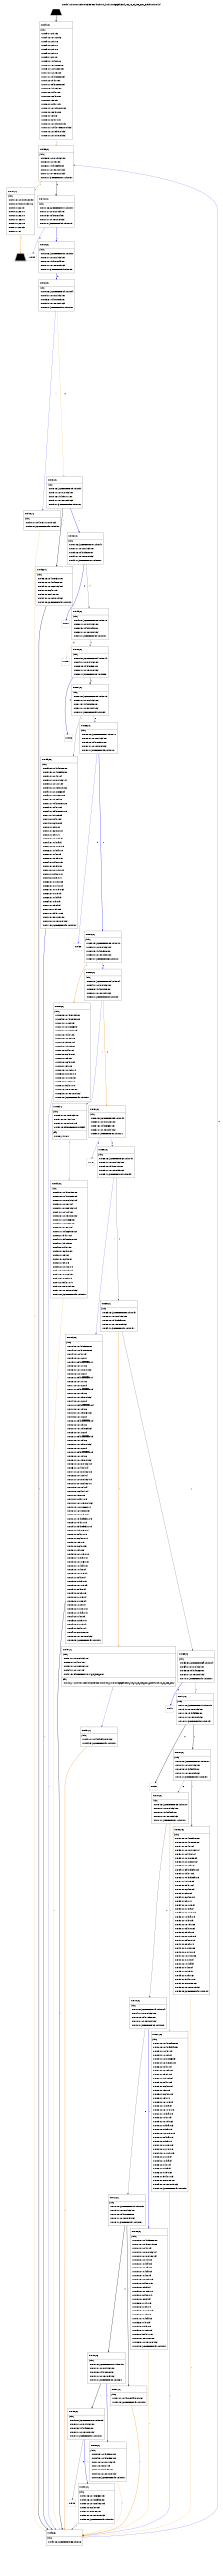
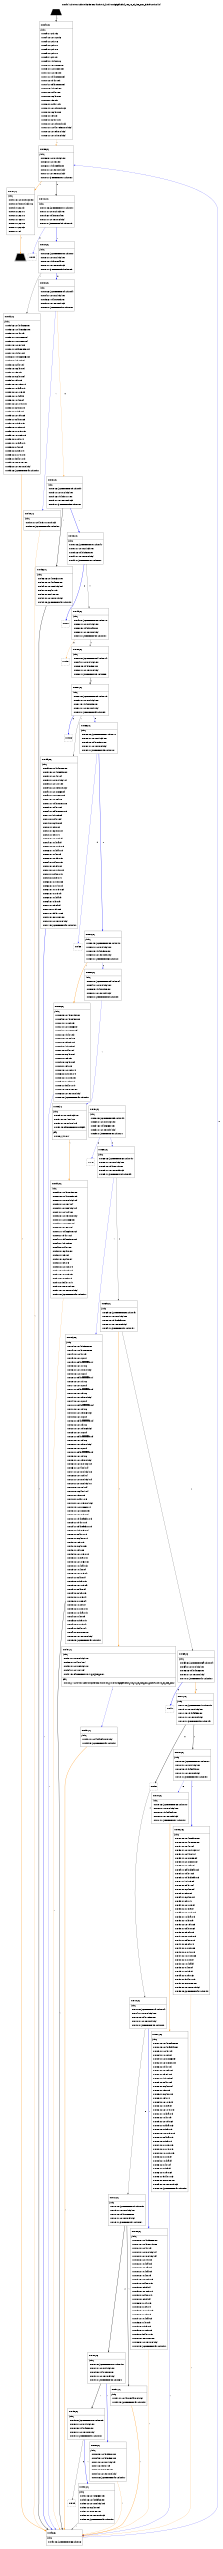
node "0x401d4d [144]": added
edge "0x40151a [28]" -> "0x401925": now "0x401536 [28]" -> "0x401925"
edge "0x40158a [28]" -> "0x4015a6 [28]": removed, label "8"
edge "0x40164e [28]" -> "0x40166a [28]": now "0x401be3" -> "0x40166a [28]"
